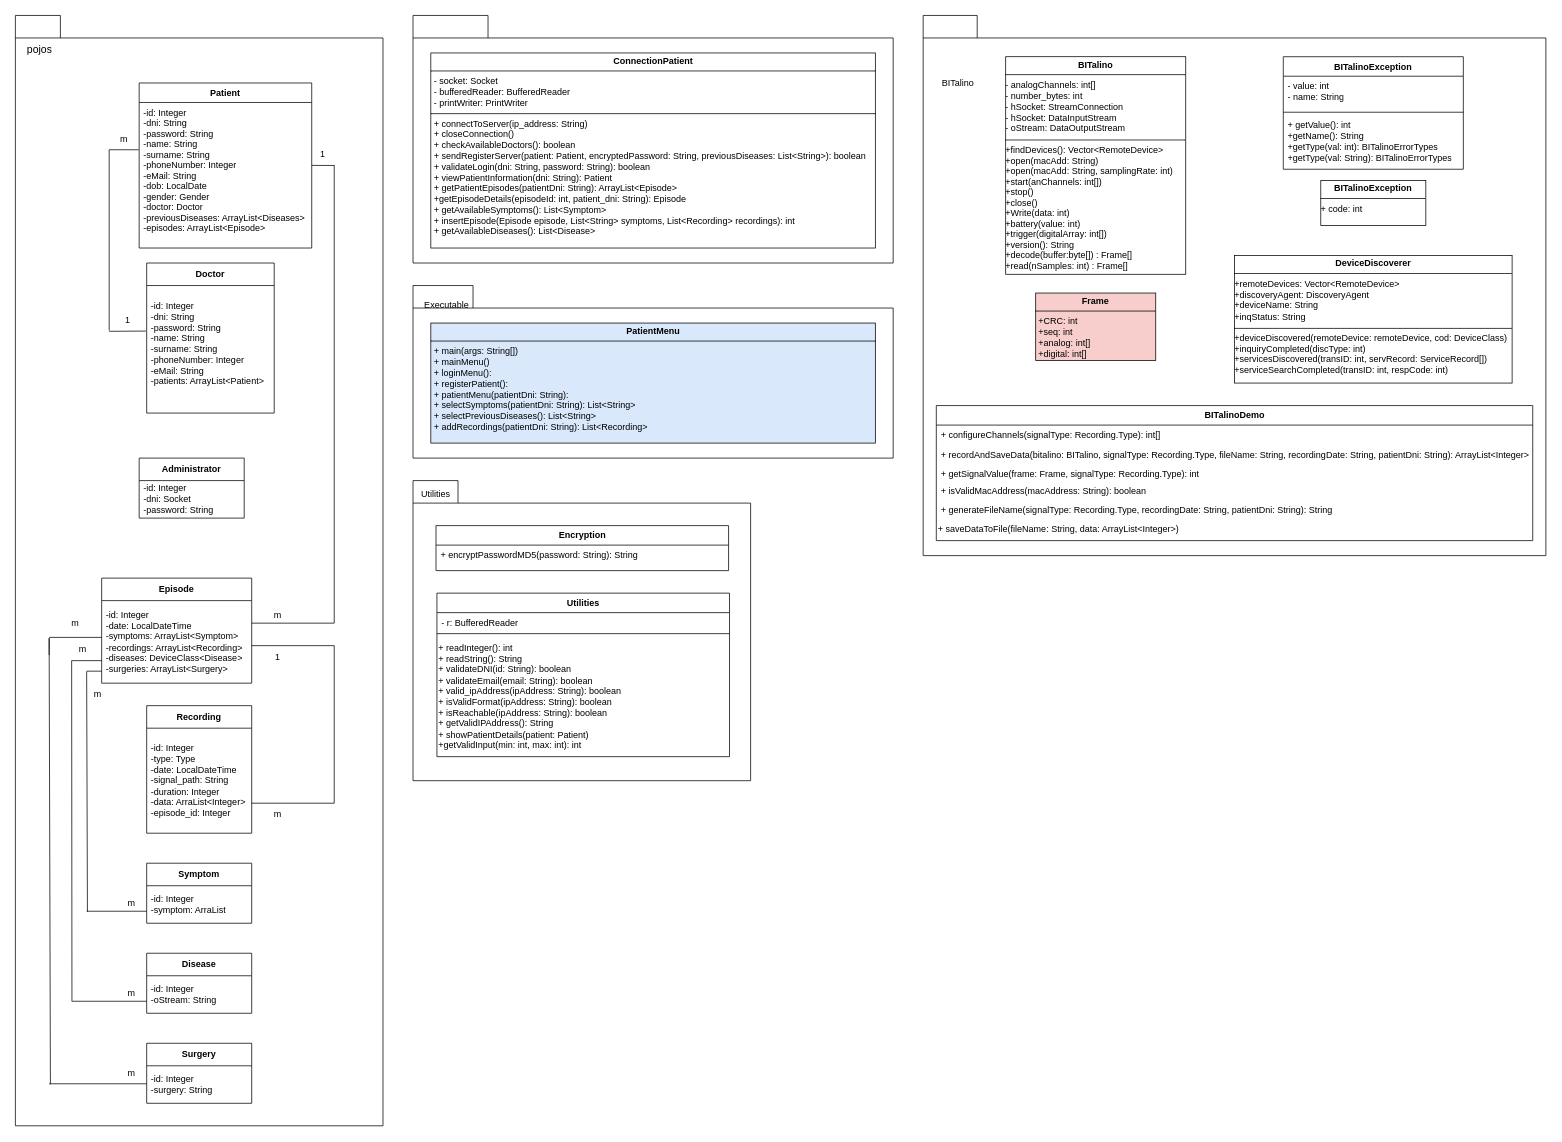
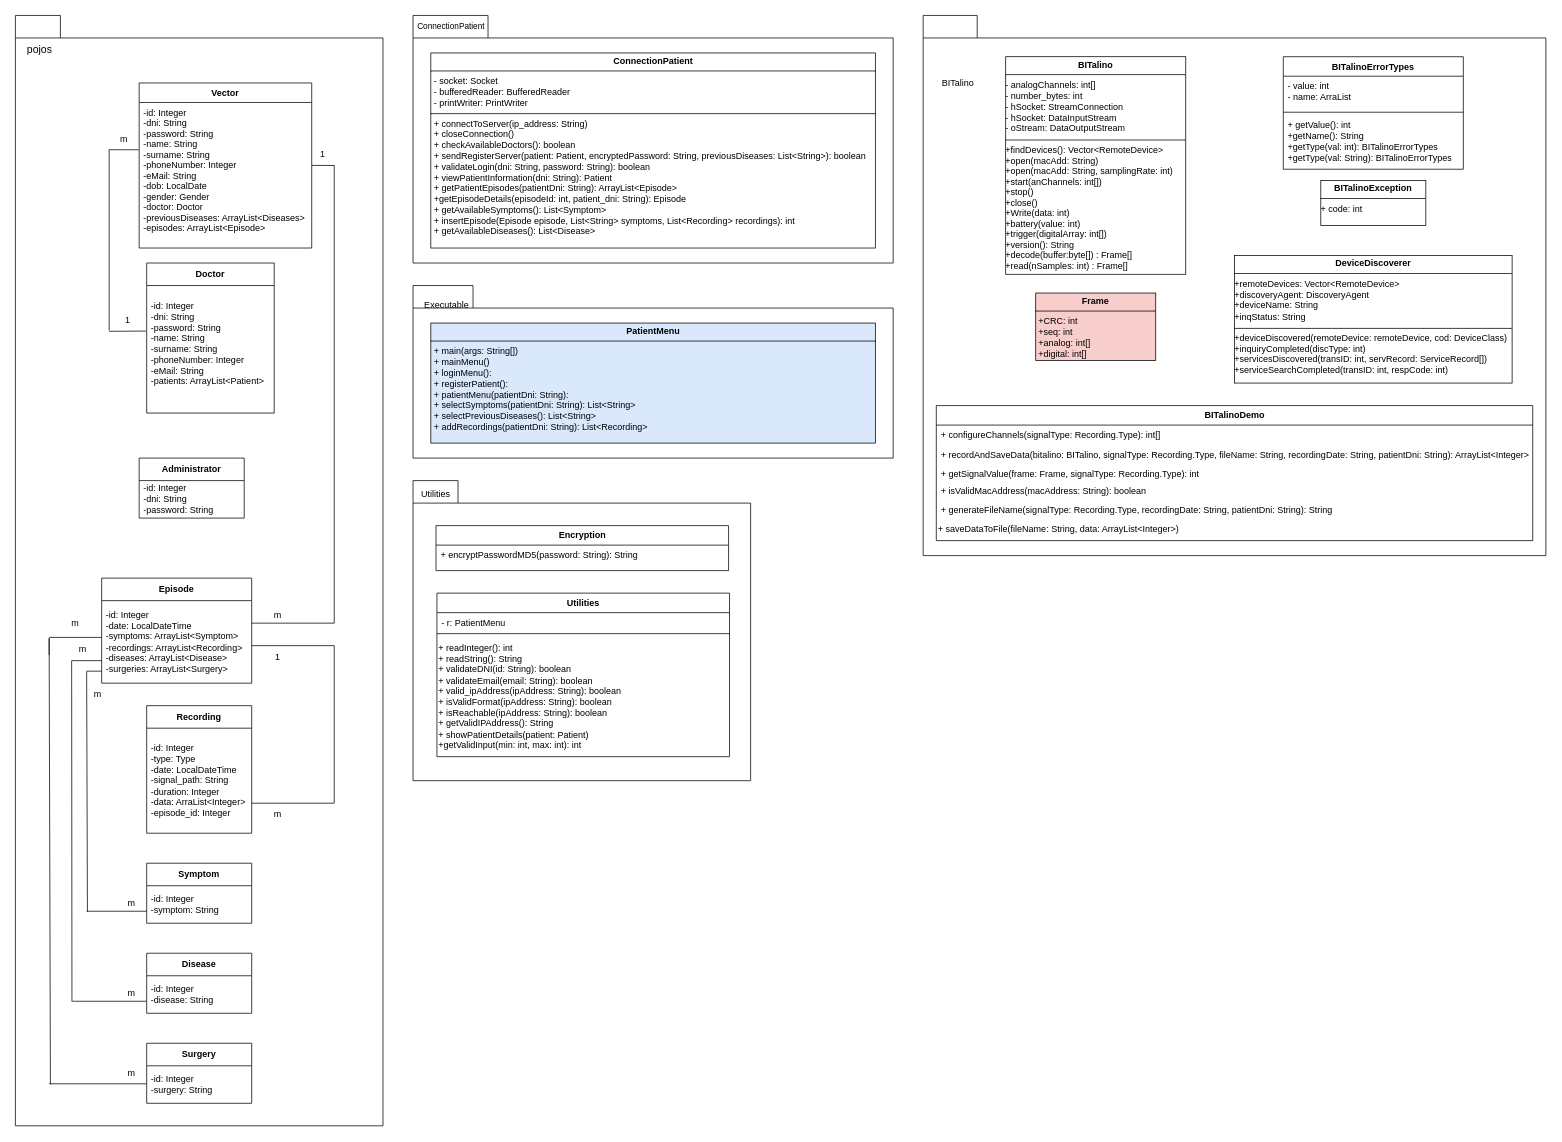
node "ConnectionPatient": added
node "BITalinoException": label "BITalinoException" -> "BITalinoErrorTypes"
node "- value: int - name: String": label "- value: int - name: String" -> "- value: int - name: ArraList"
node "Patient": label "Patient" -> "Vector"
node "-id: Integer -dni: Socket -password: String": label "-id: Integer -dni: Socket -password: String" -> "-id: Integer -dni: String -password: String"
node "- r: BufferedReader": label "- r: BufferedReader" -> "- r: PatientMenu"
node "-id: Integer -date: LocalDateTime -symptoms: ArrayList<Symptom> -recordings: ArrayList<Recording> -diseases: DeviceClass<Disease> -surgeries: ArrayList<Surgery>": label "-id: Integer -date: LocalDateTime -symptoms: ArrayList<Symptom> -recordings: ArrayList<Recording> -diseases: DeviceClass<Disease> -surgeries: ArrayList<Surgery>" -> "-id: Integer -date: LocalDateTime -symptoms: ArrayList<Symptom> -recordings: ArrayList<Recording> -diseases: ArrayList<Disease> -surgeries: ArrayList<Surgery>"
node "-id: Integer -symptom: ArraList": label "-id: Integer -symptom: ArraList" -> "-id: Integer -symptom: String"
node "-id: Integer -oStream: String": label "-id: Integer -oStream: String" -> "-id: Integer -disease: String"
